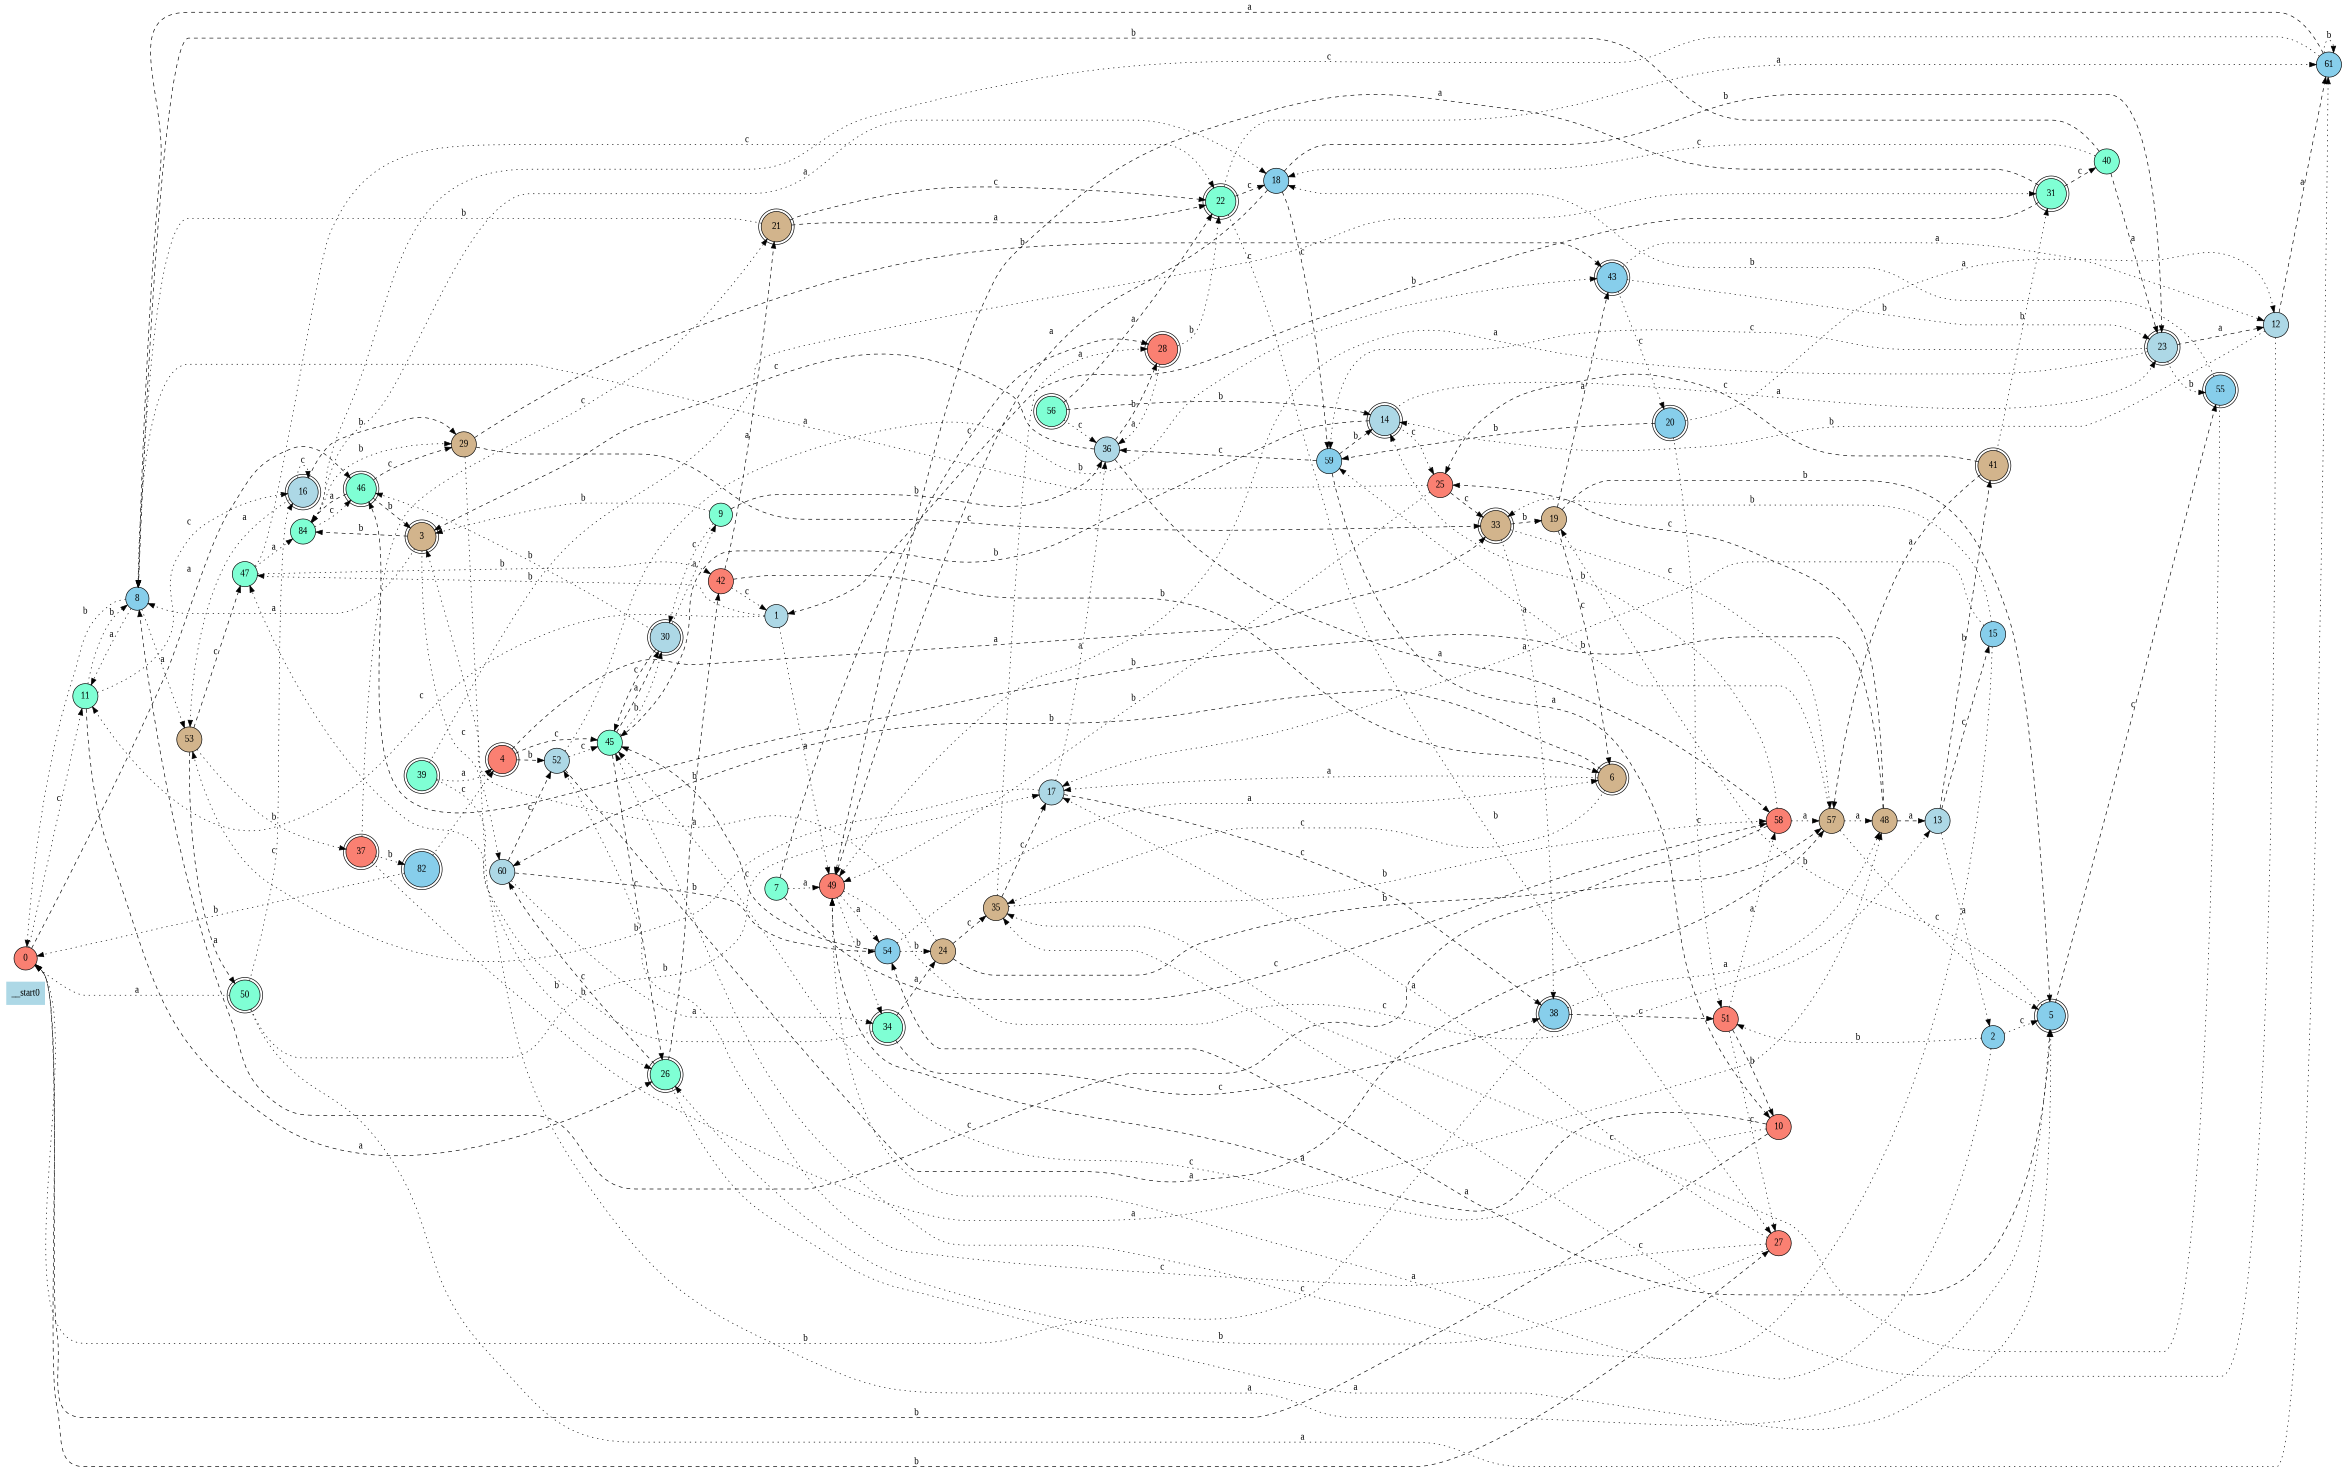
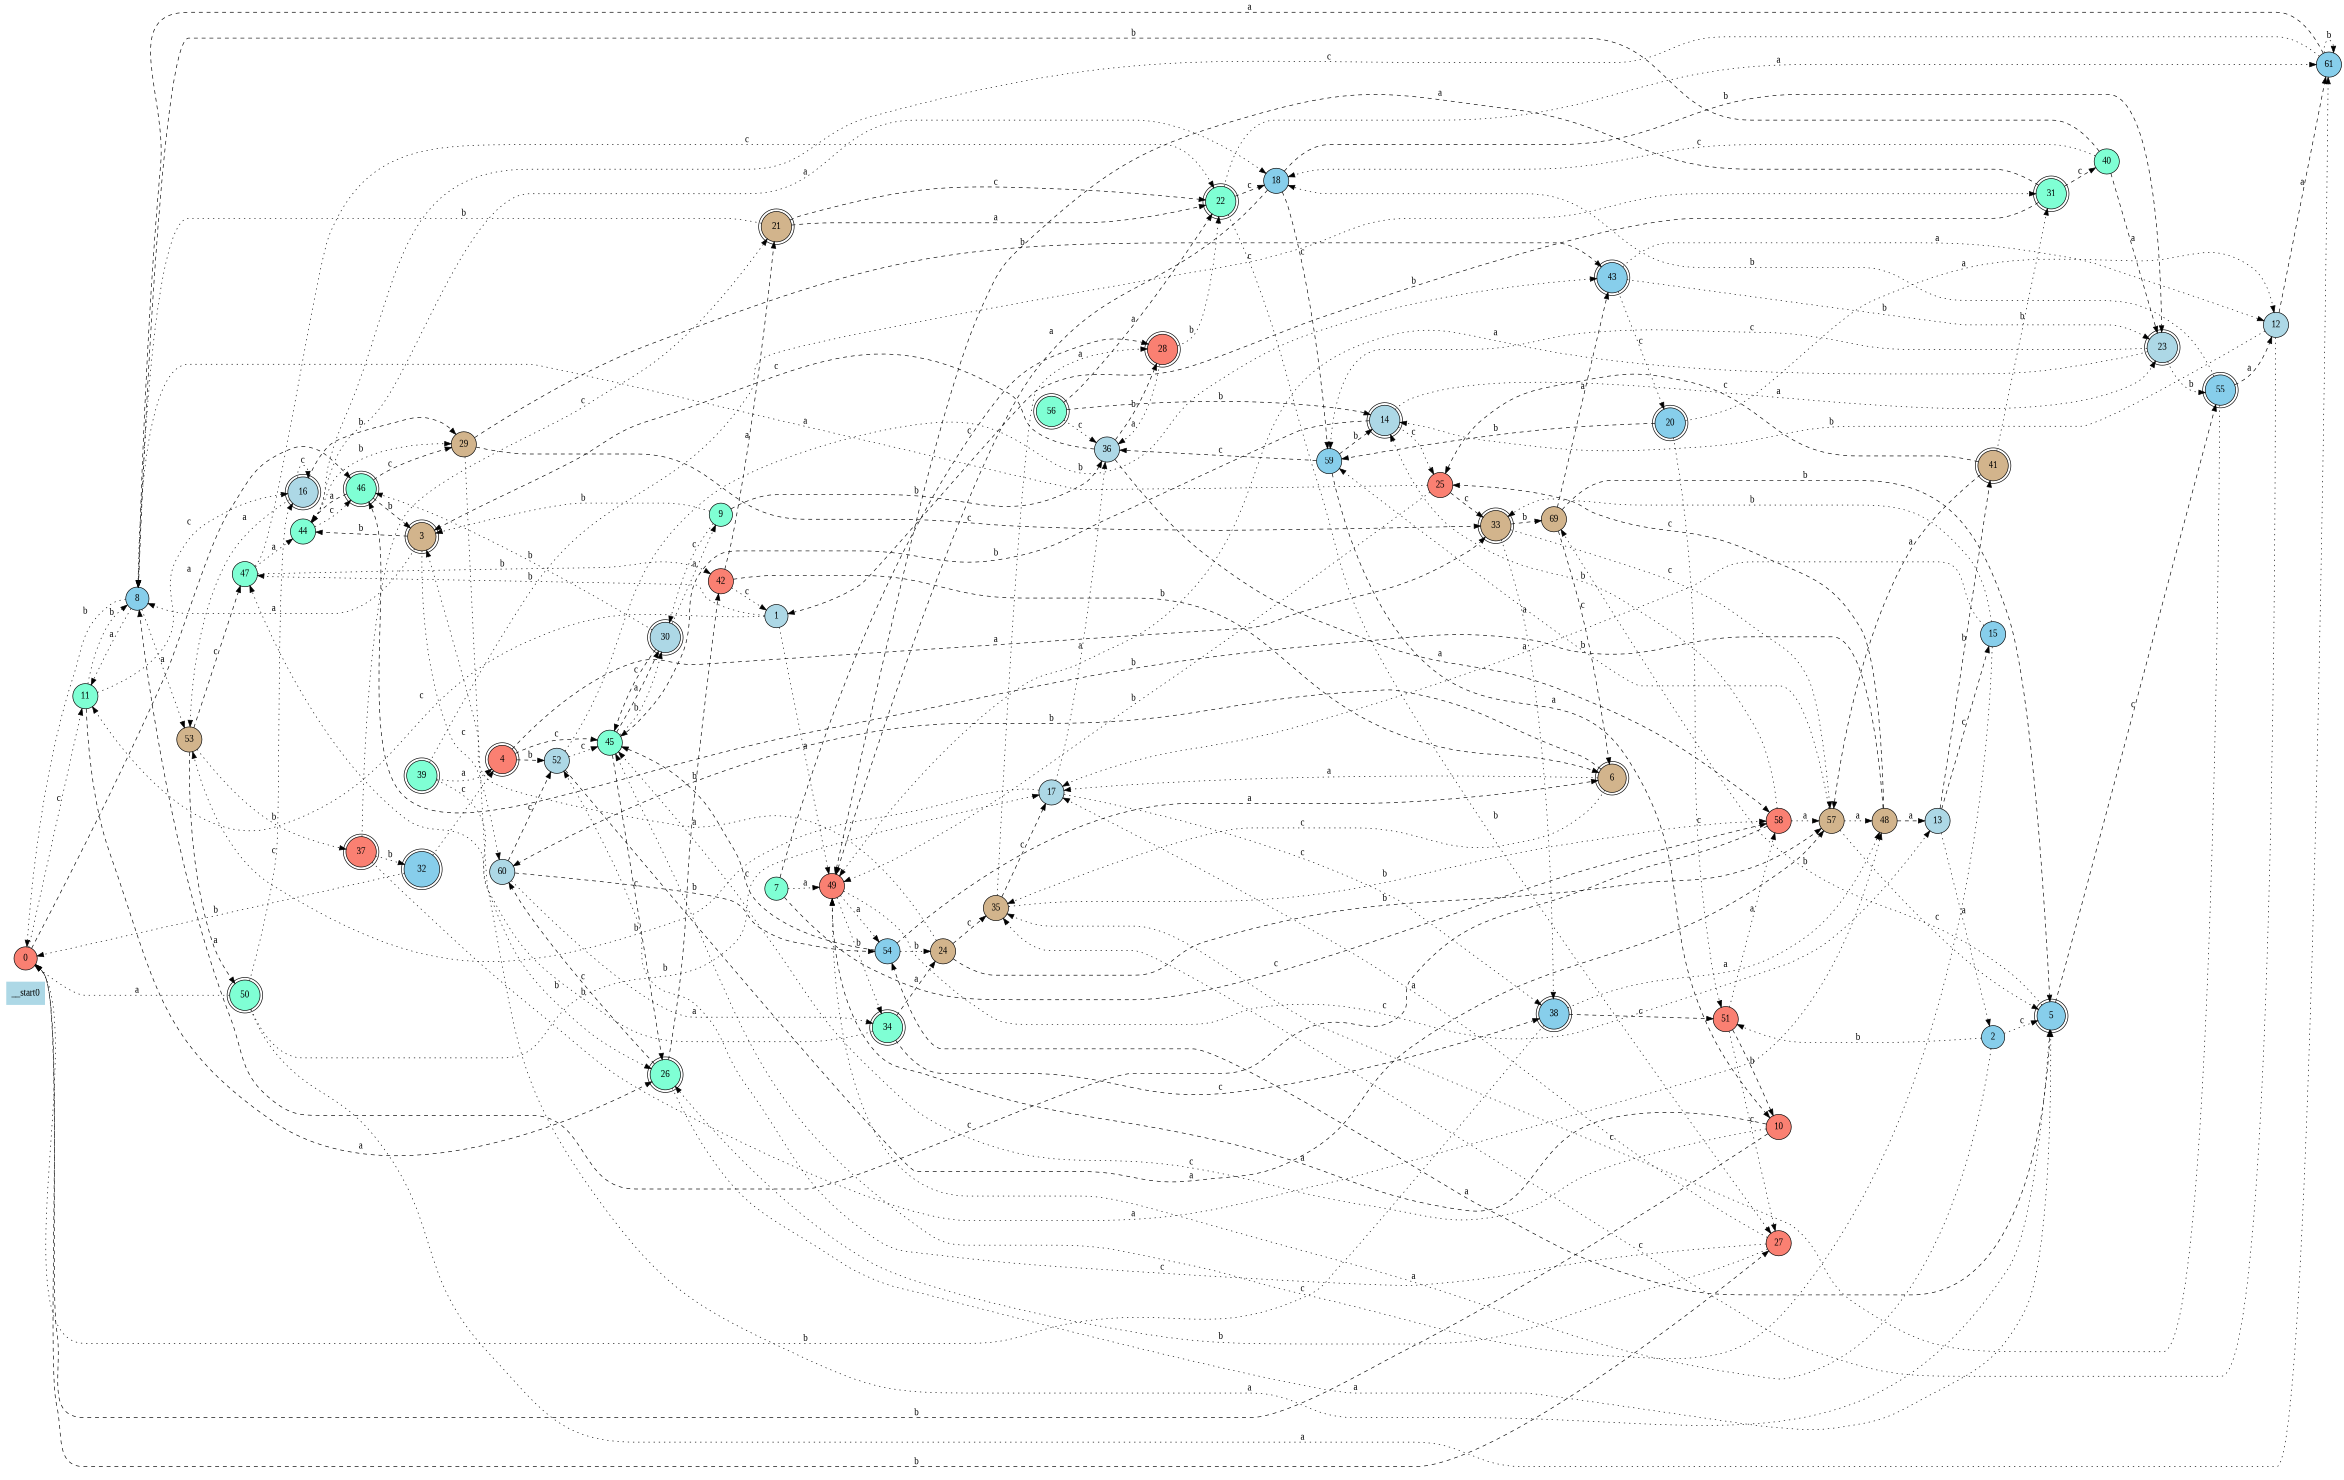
edge "23" -> "12": now "55" -> "12"
node "19": label "19" -> "69"
node "84": label "84" -> "44"
edge "54" -> "6": style dotted -> dashed
edge "17" -> "38": style dashed -> dotted
node "82": label "82" -> "32"
